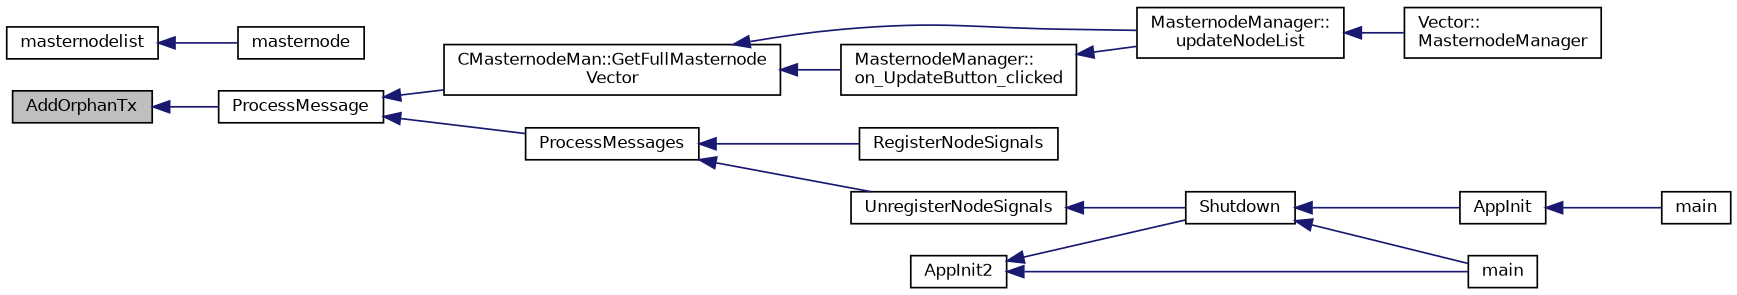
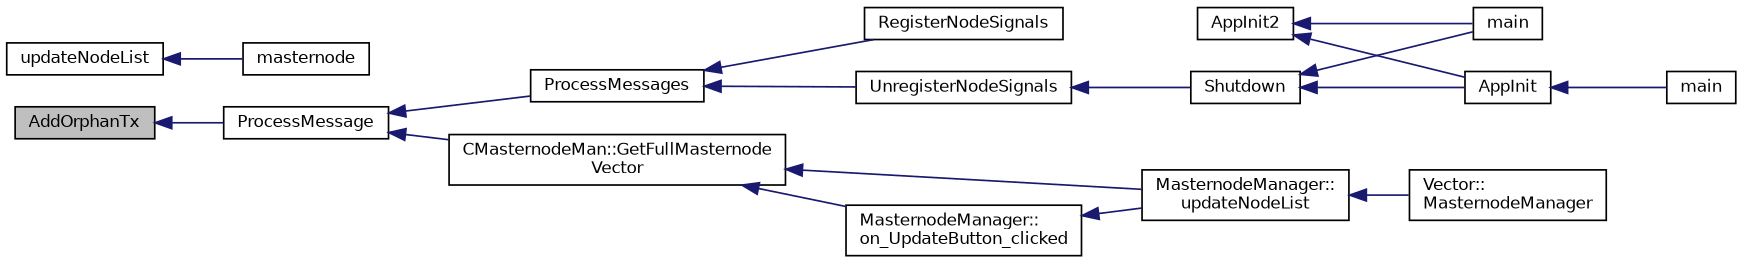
node "masternodelist": label "masternodelist" -> "updateNodeList"
edge "Shutdown" -> "AppInit2": now "AppInit" -> "AppInit2"
